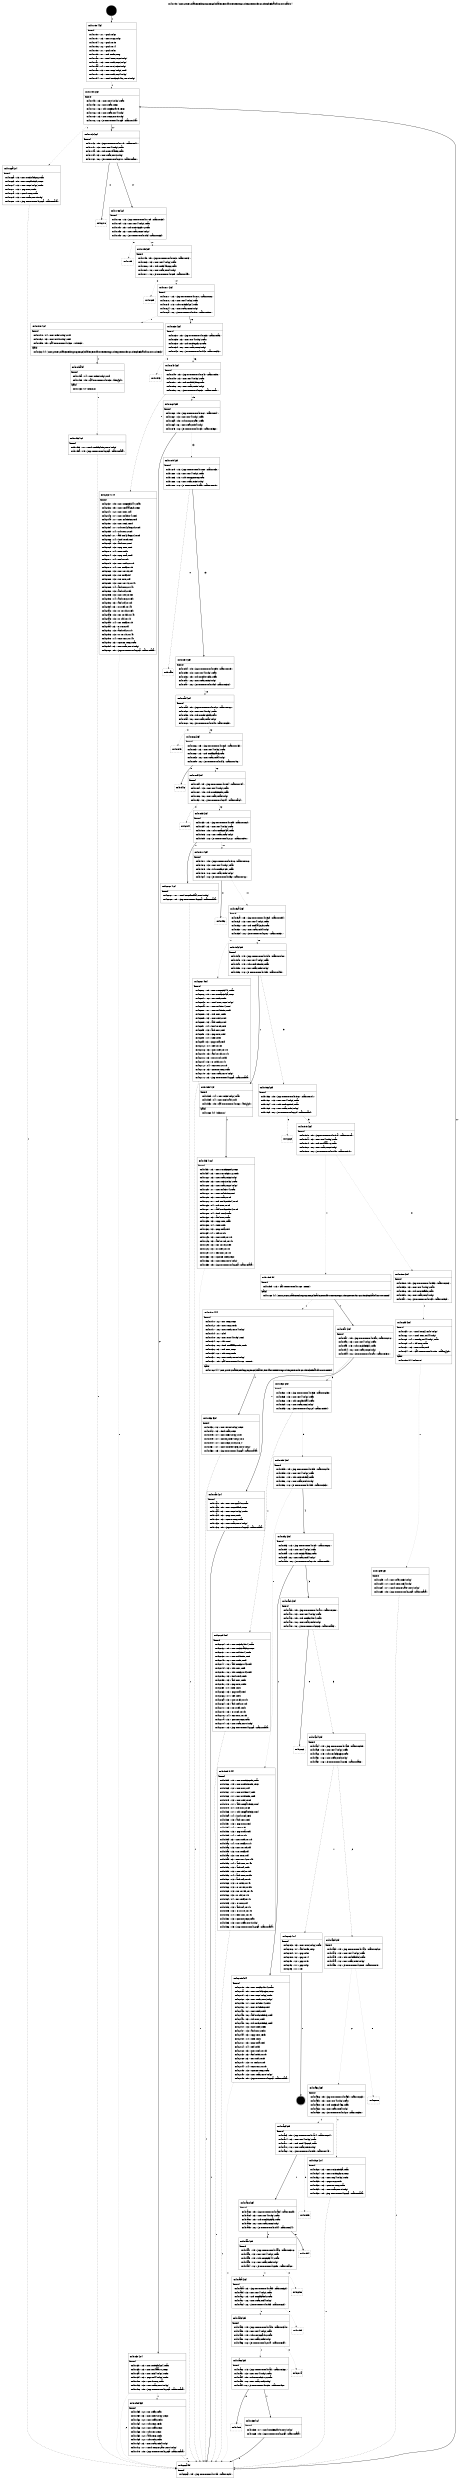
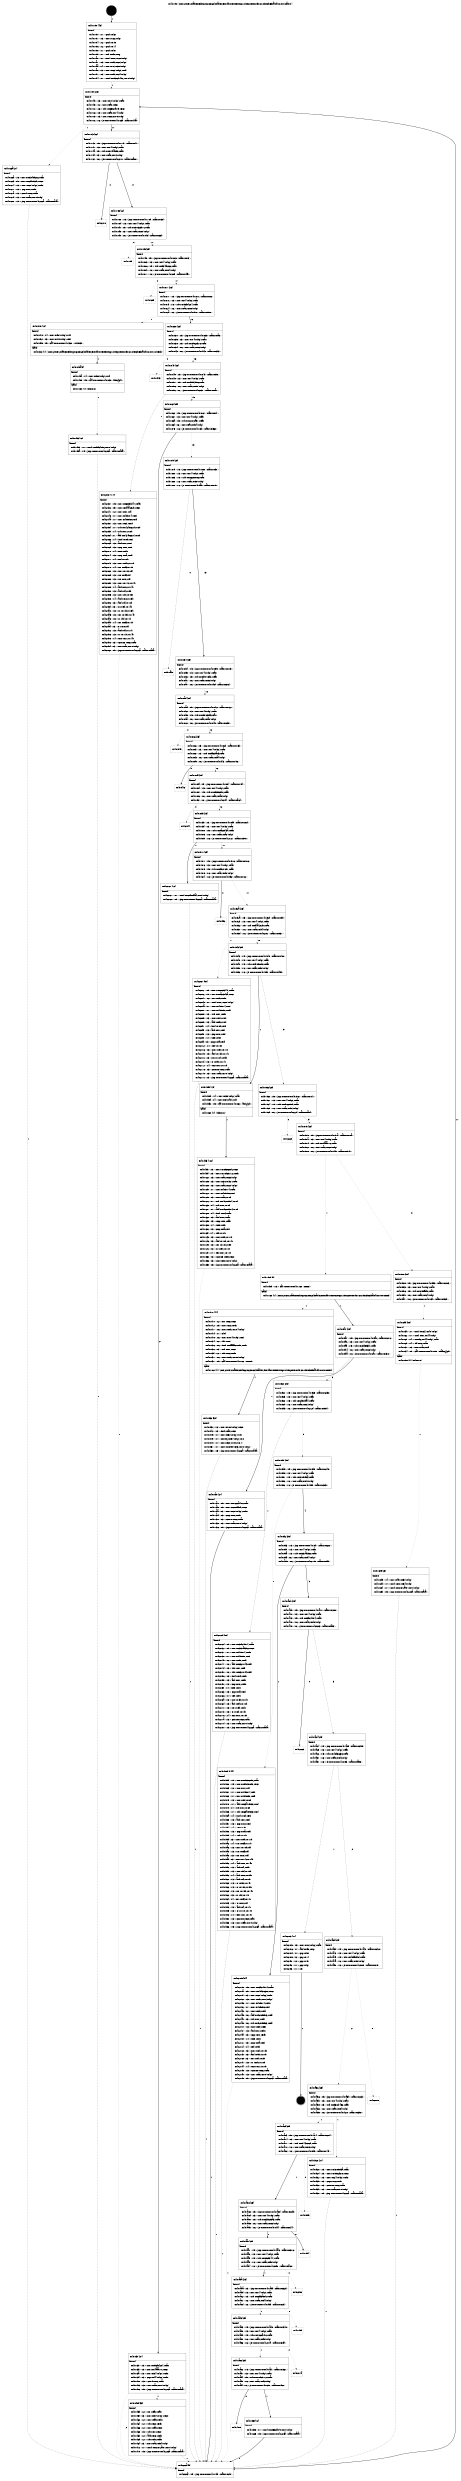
edge "0x401aa1 [25]" -> "0x401aba [25]": style dotted -> bold
